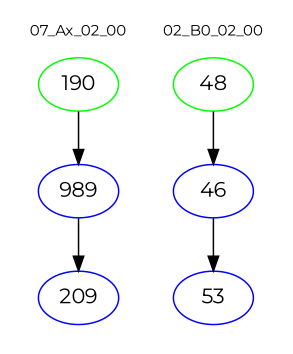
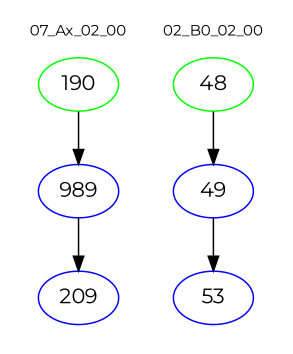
node "46": label "46" -> "49"
